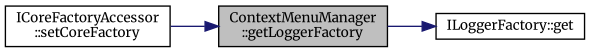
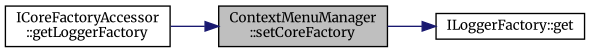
node "ICoreFactoryAccessor ::setCoreFactory": label "ICoreFactoryAccessor ::setCoreFactory" -> "ICoreFactoryAccessor ::getLoggerFactory"
node "ContextMenuManager ::getLoggerFactory": label "ContextMenuManager ::getLoggerFactory" -> "ContextMenuManager ::setCoreFactory"
